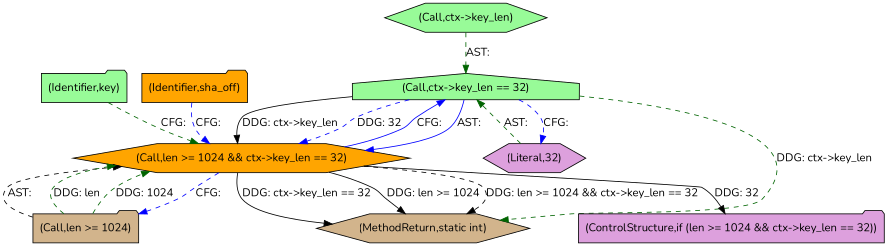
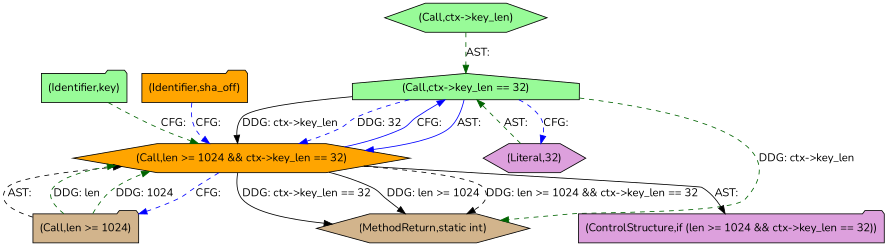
edge "(Call,len >= 1024 && ctx->key_len == 32)" -> "(ControlStructure,if (len >= 1024 && ctx->key_len == 32))": label "DDG: 32" -> "AST: "
